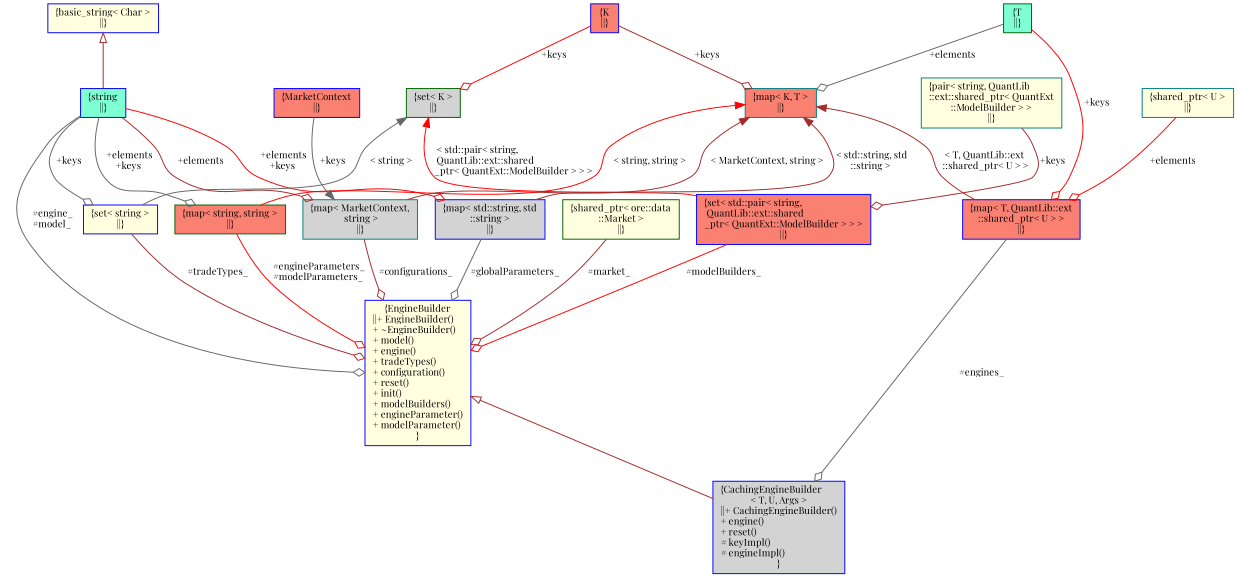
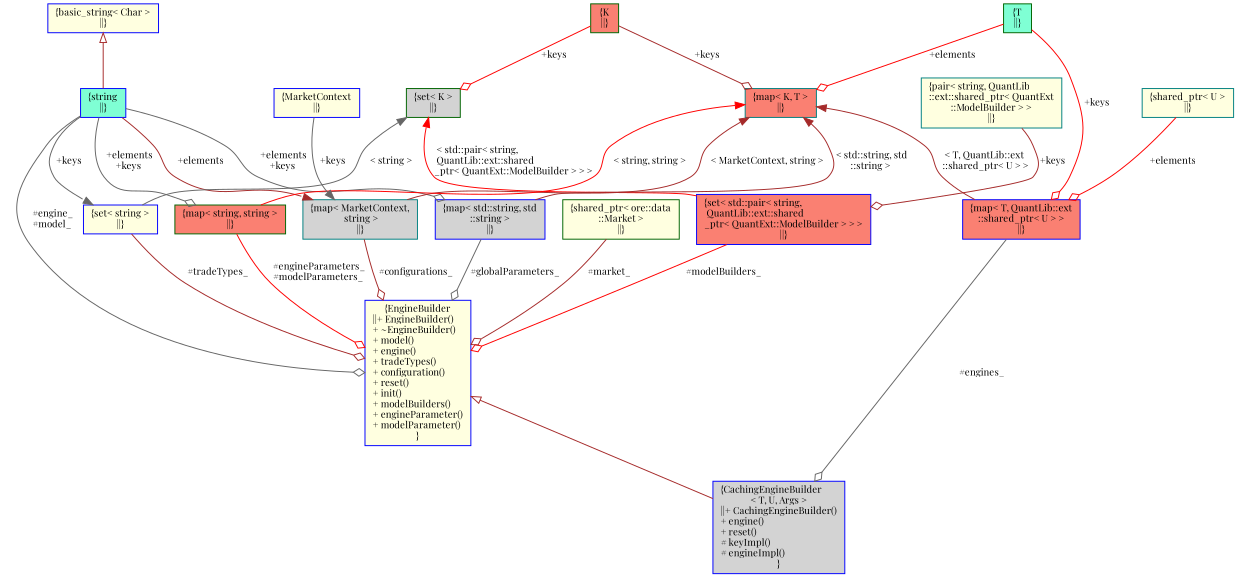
node "{K ||}": color blue -> darkgreen
edge "{T ||}" -> "{map< K, T > ||}": color gray40 -> red
node "{MarketContext ||}": fillcolor salmon -> lightyellow
edge "{string ||}" -> "{set< string > ||}": arrowhead odiamond -> normal
edge "{string ||}" -> "{map< std::string, std ::string > ||}": color red -> gray40
edge "{string ||}" -> "{map< MarketContext, string > ||}": arrowhead odiamond -> normal
